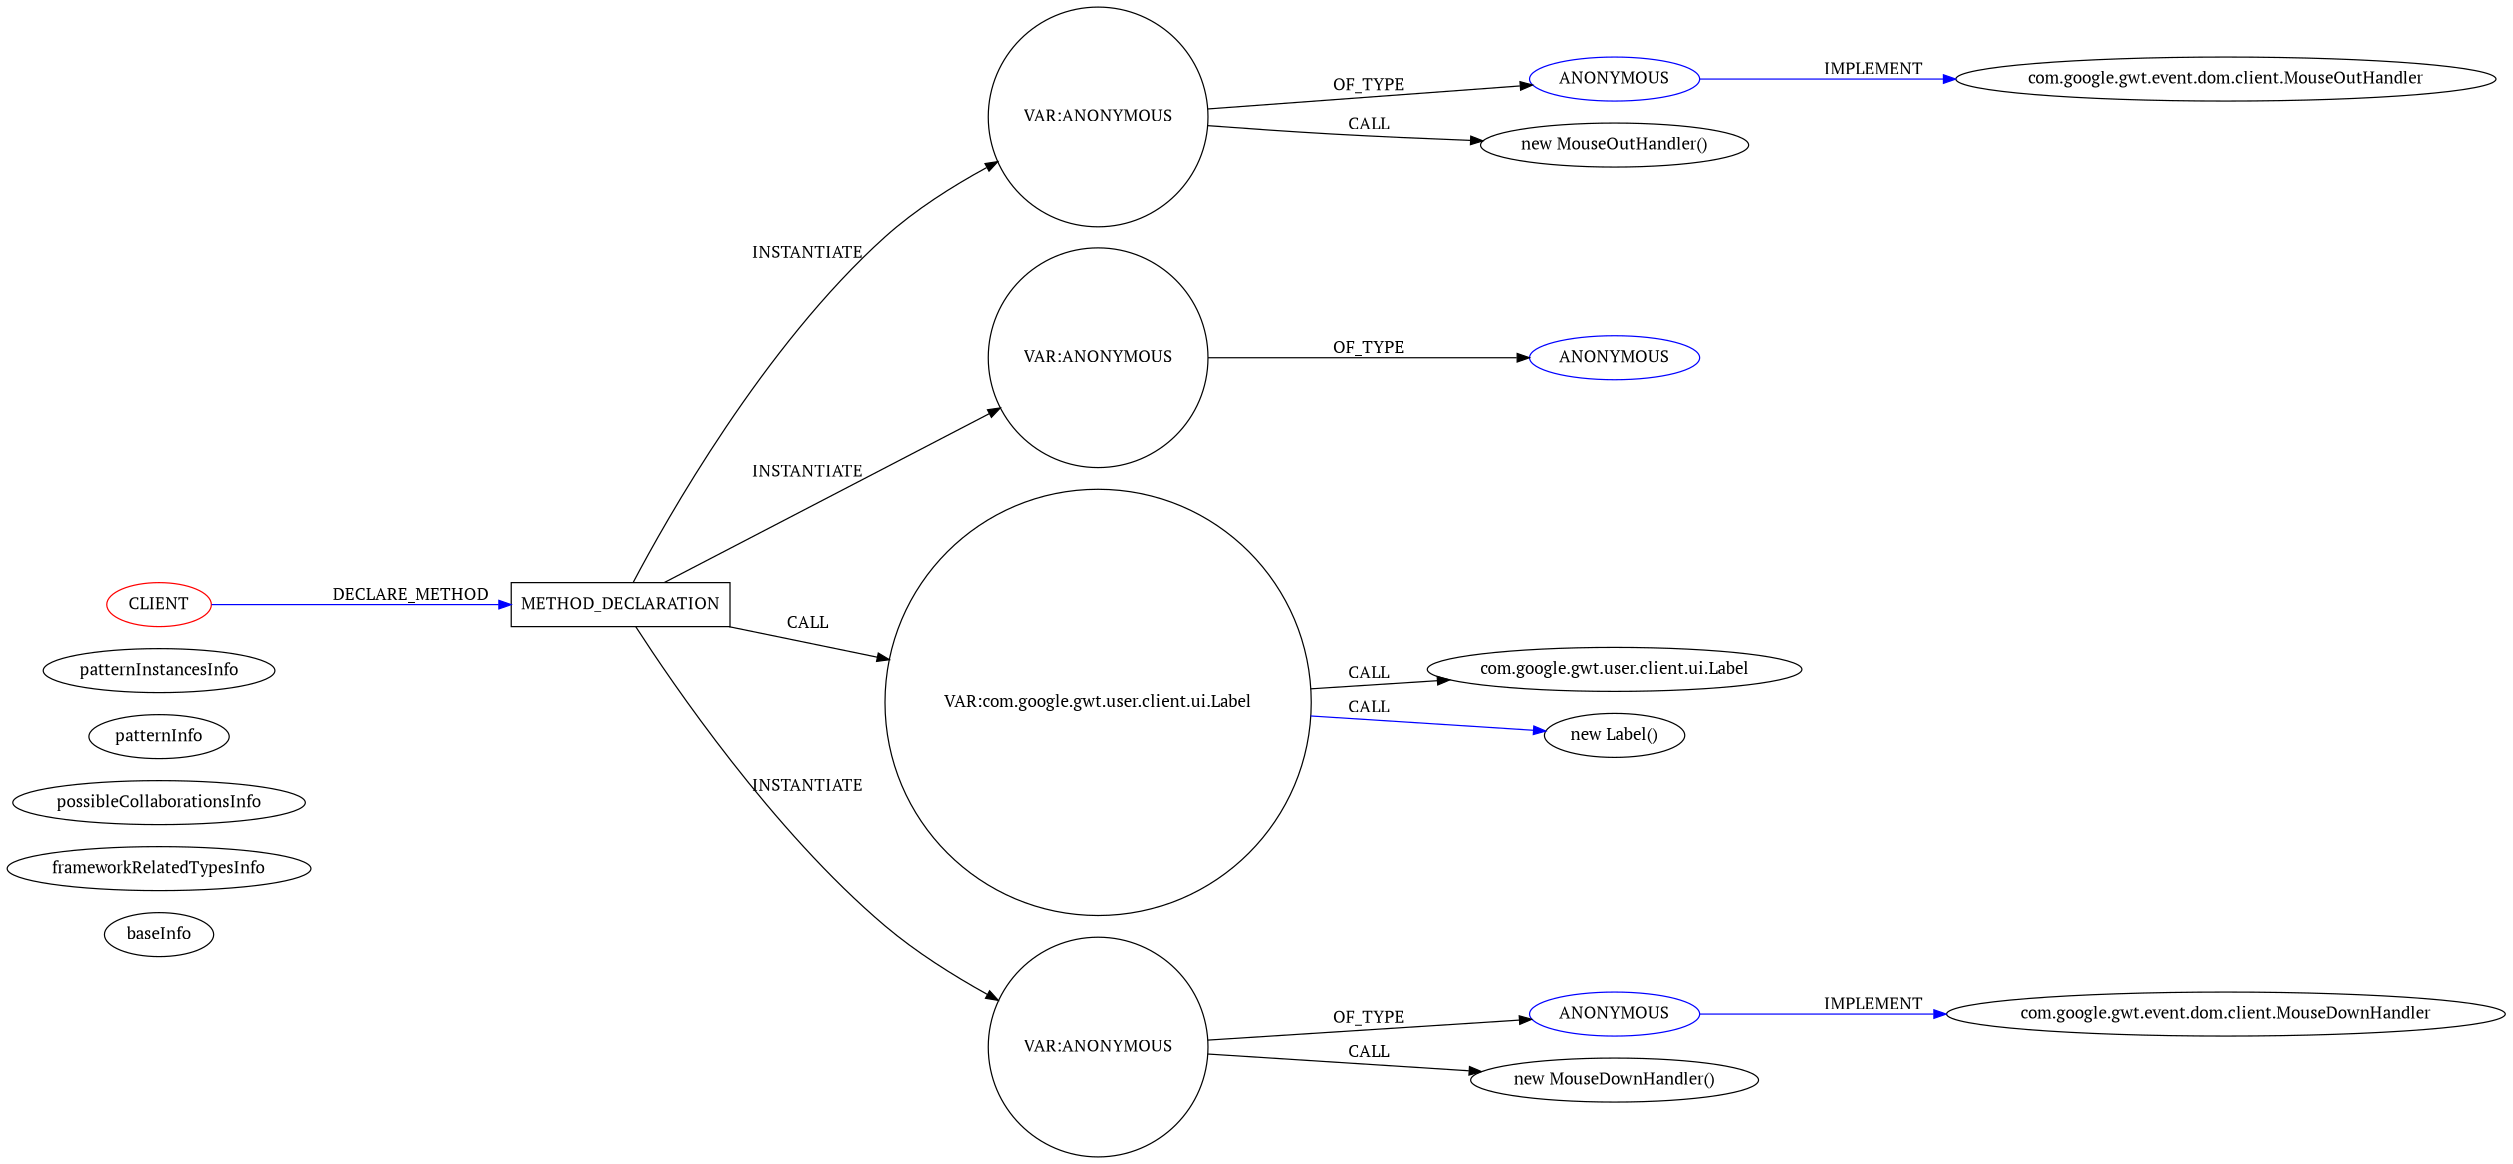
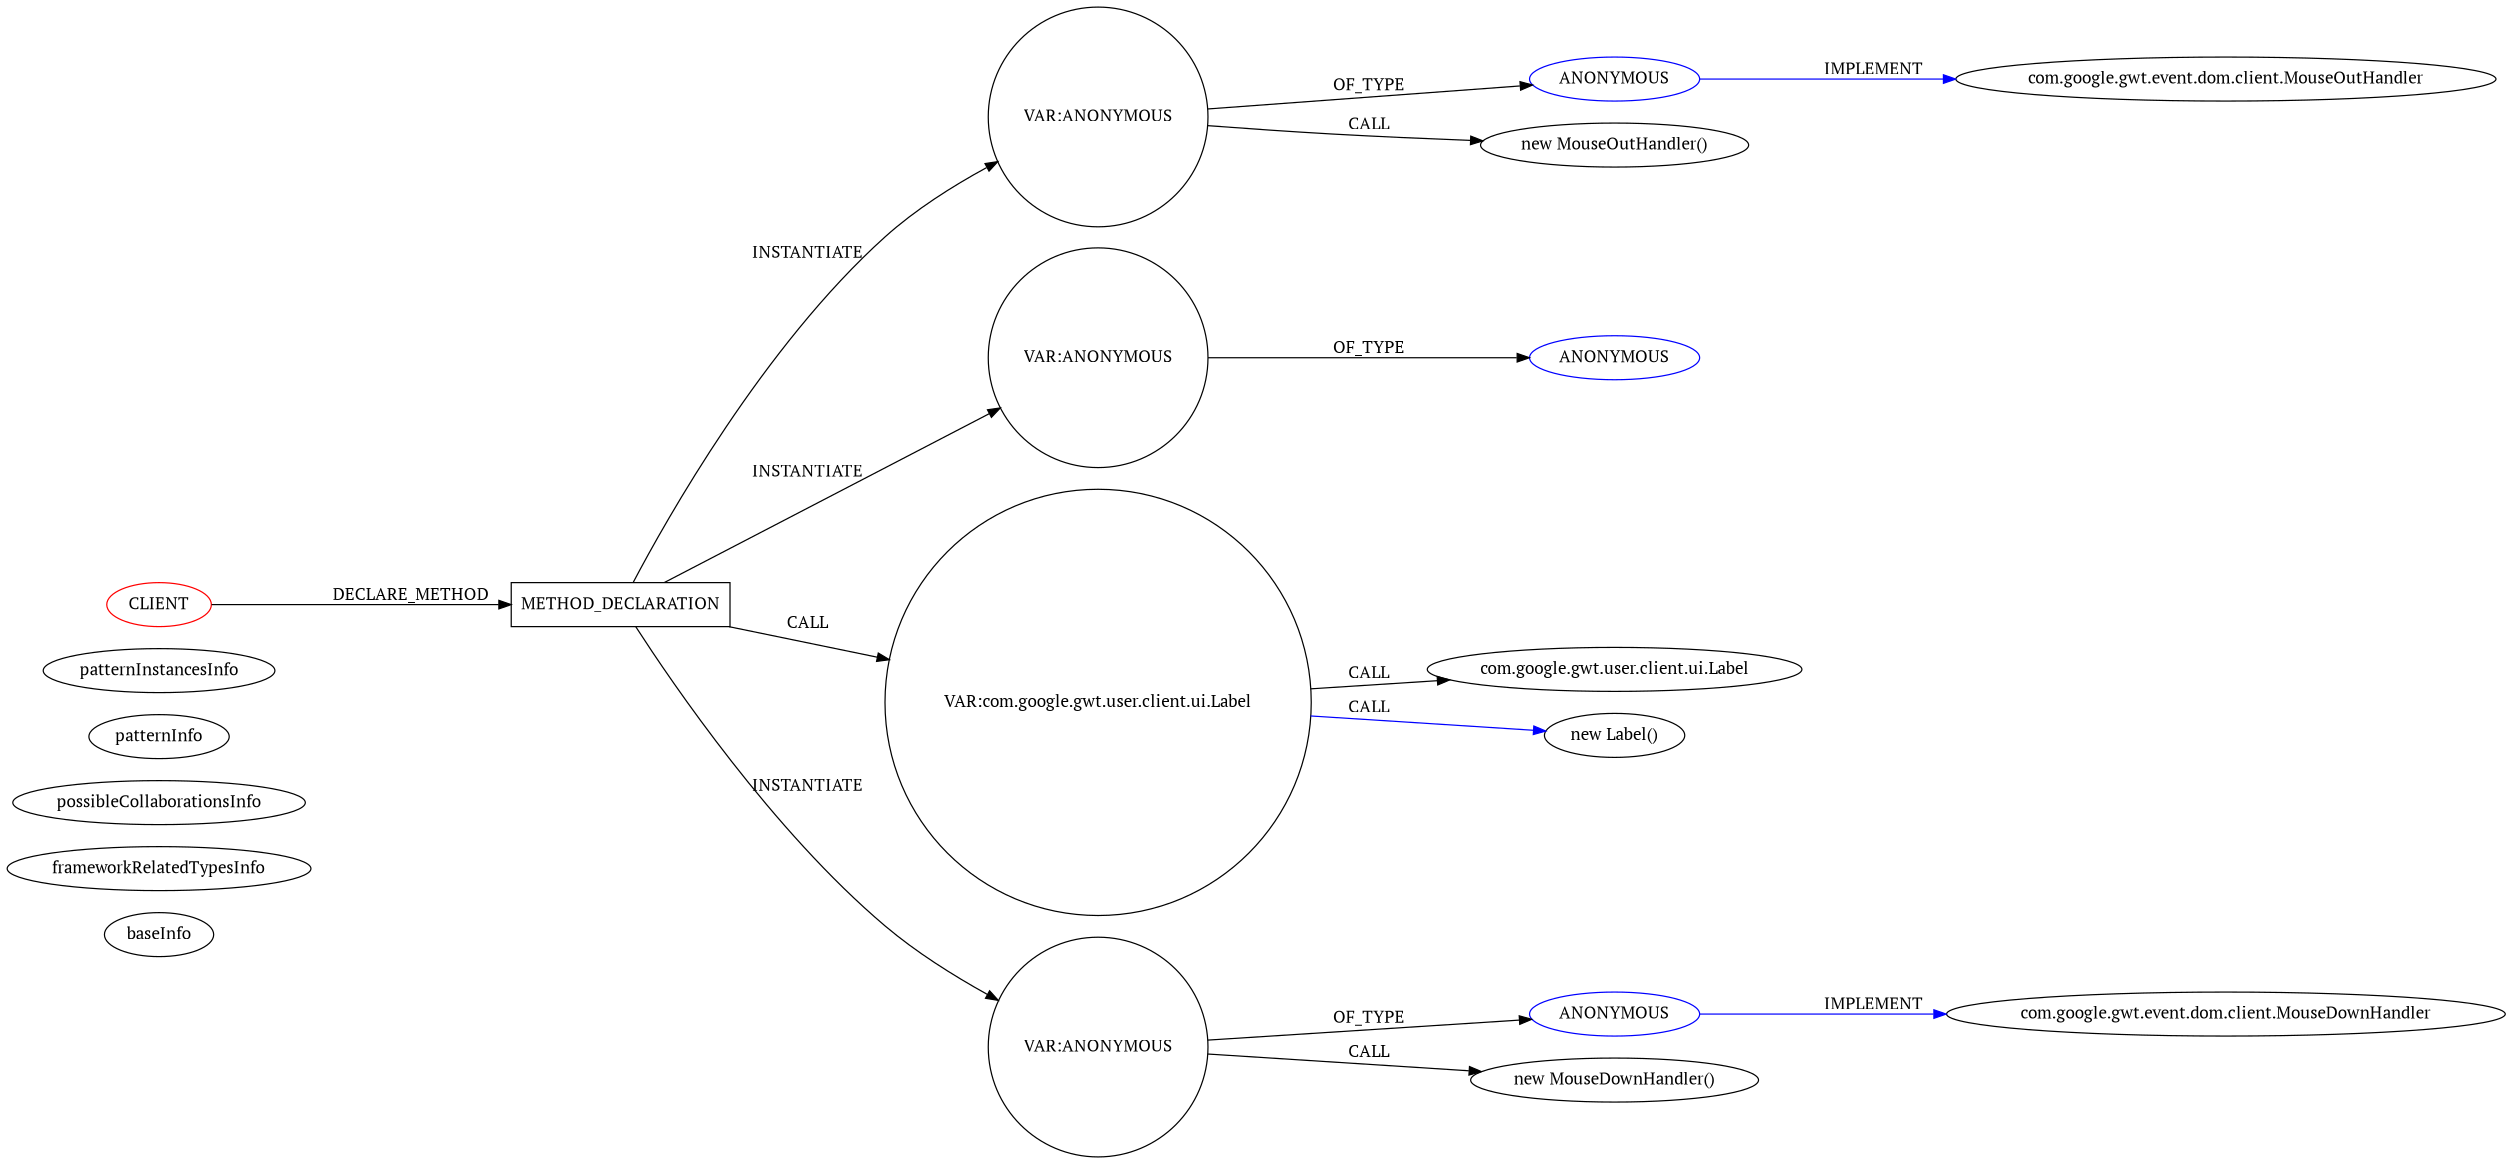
edge "CLIENT" -> "METHOD_DECLARATION": color blue -> black
